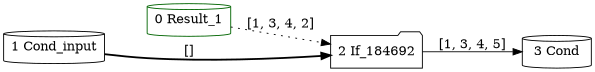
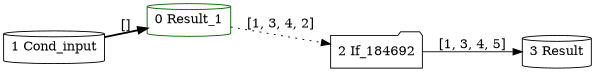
node "3 Cond": label "3 Cond" -> "3 Result"
edge "1 Cond_input" -> "2 If_184692": now "1 Cond_input" -> "0 Result_1"
